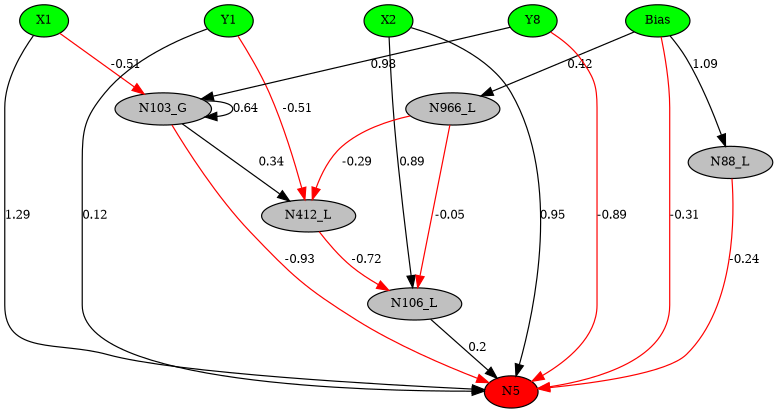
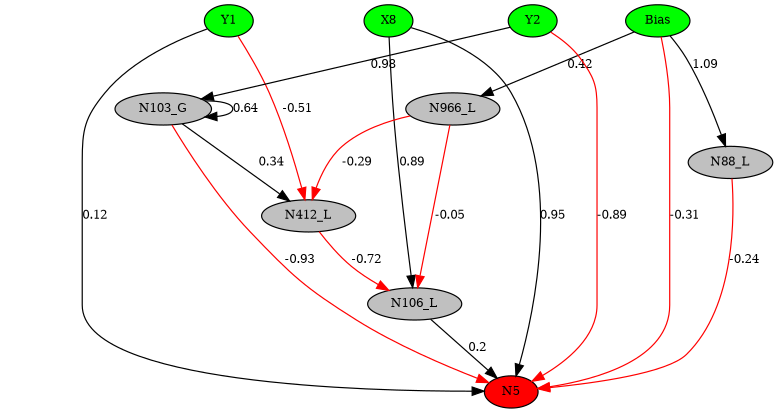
node "X1": removed
node "X2": label "X2" -> "X8"
node "Y8": label "Y8" -> "Y2"
